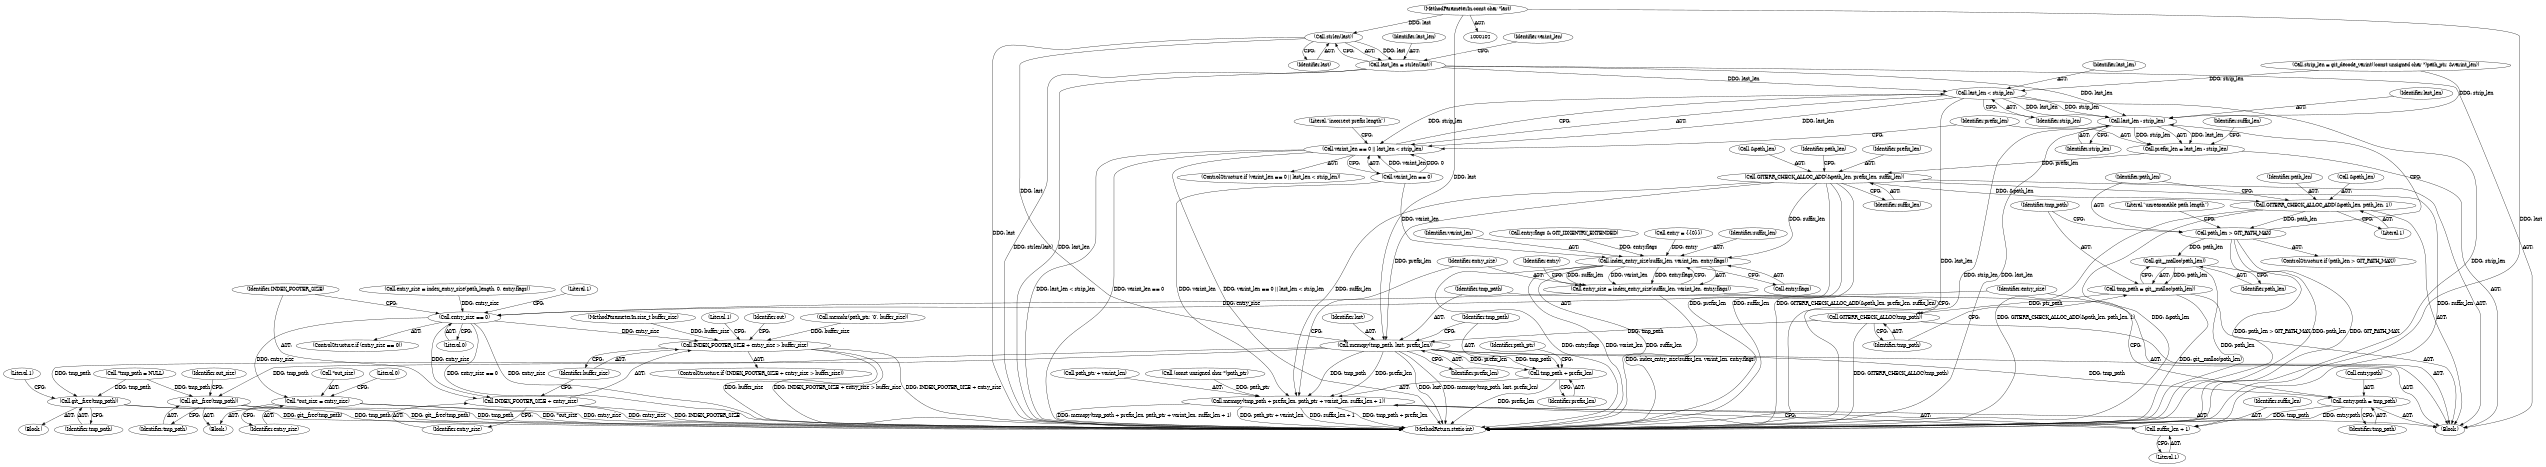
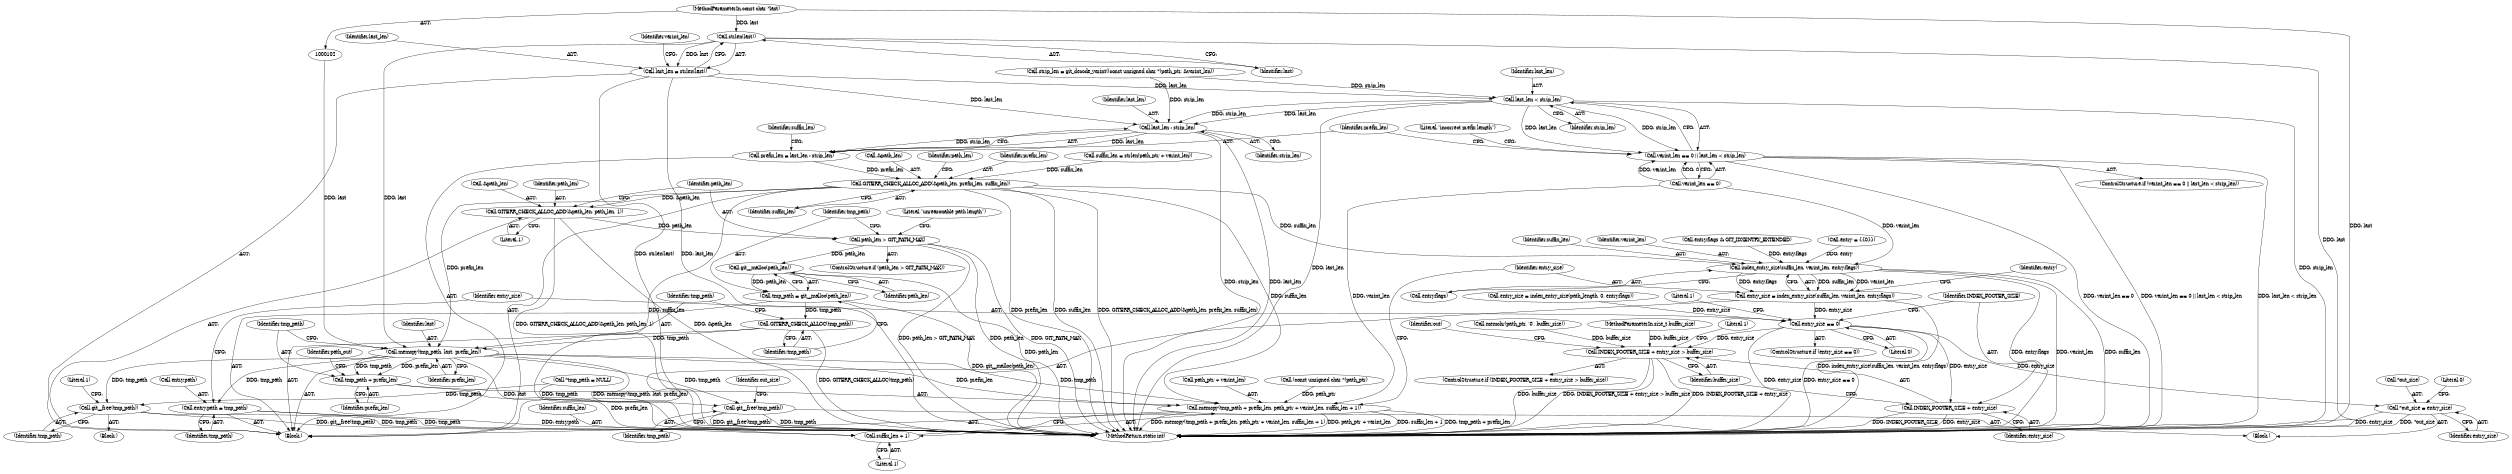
node "(Call,suffix_len = strlen(path_ptr + varint_len))": added
edge "(Call,path_len > GIT_PATH_MAX)" -> "(Call,last_len - strip_len)": now "(Call,prefix_len = last_len - strip_len)" -> "(Call,last_len - strip_len)"
edge "(MethodParameterIn,const char *last)" -> "(Call,memcpy(tmp_path, last, prefix_len))": now "1000102" -> "(Call,memcpy(tmp_path, last, prefix_len))"
edge "(Call,tmp_path = git__malloc(path_len))" -> "(Call,GITERR_CHECK_ALLOC(tmp_path))": label "DDG: ptr_path" -> "DDG: tmp_path"
node "(Identifier,path_ptr)": label "(Identifier,path_ptr)" -> "(Identifier,path_out)"
